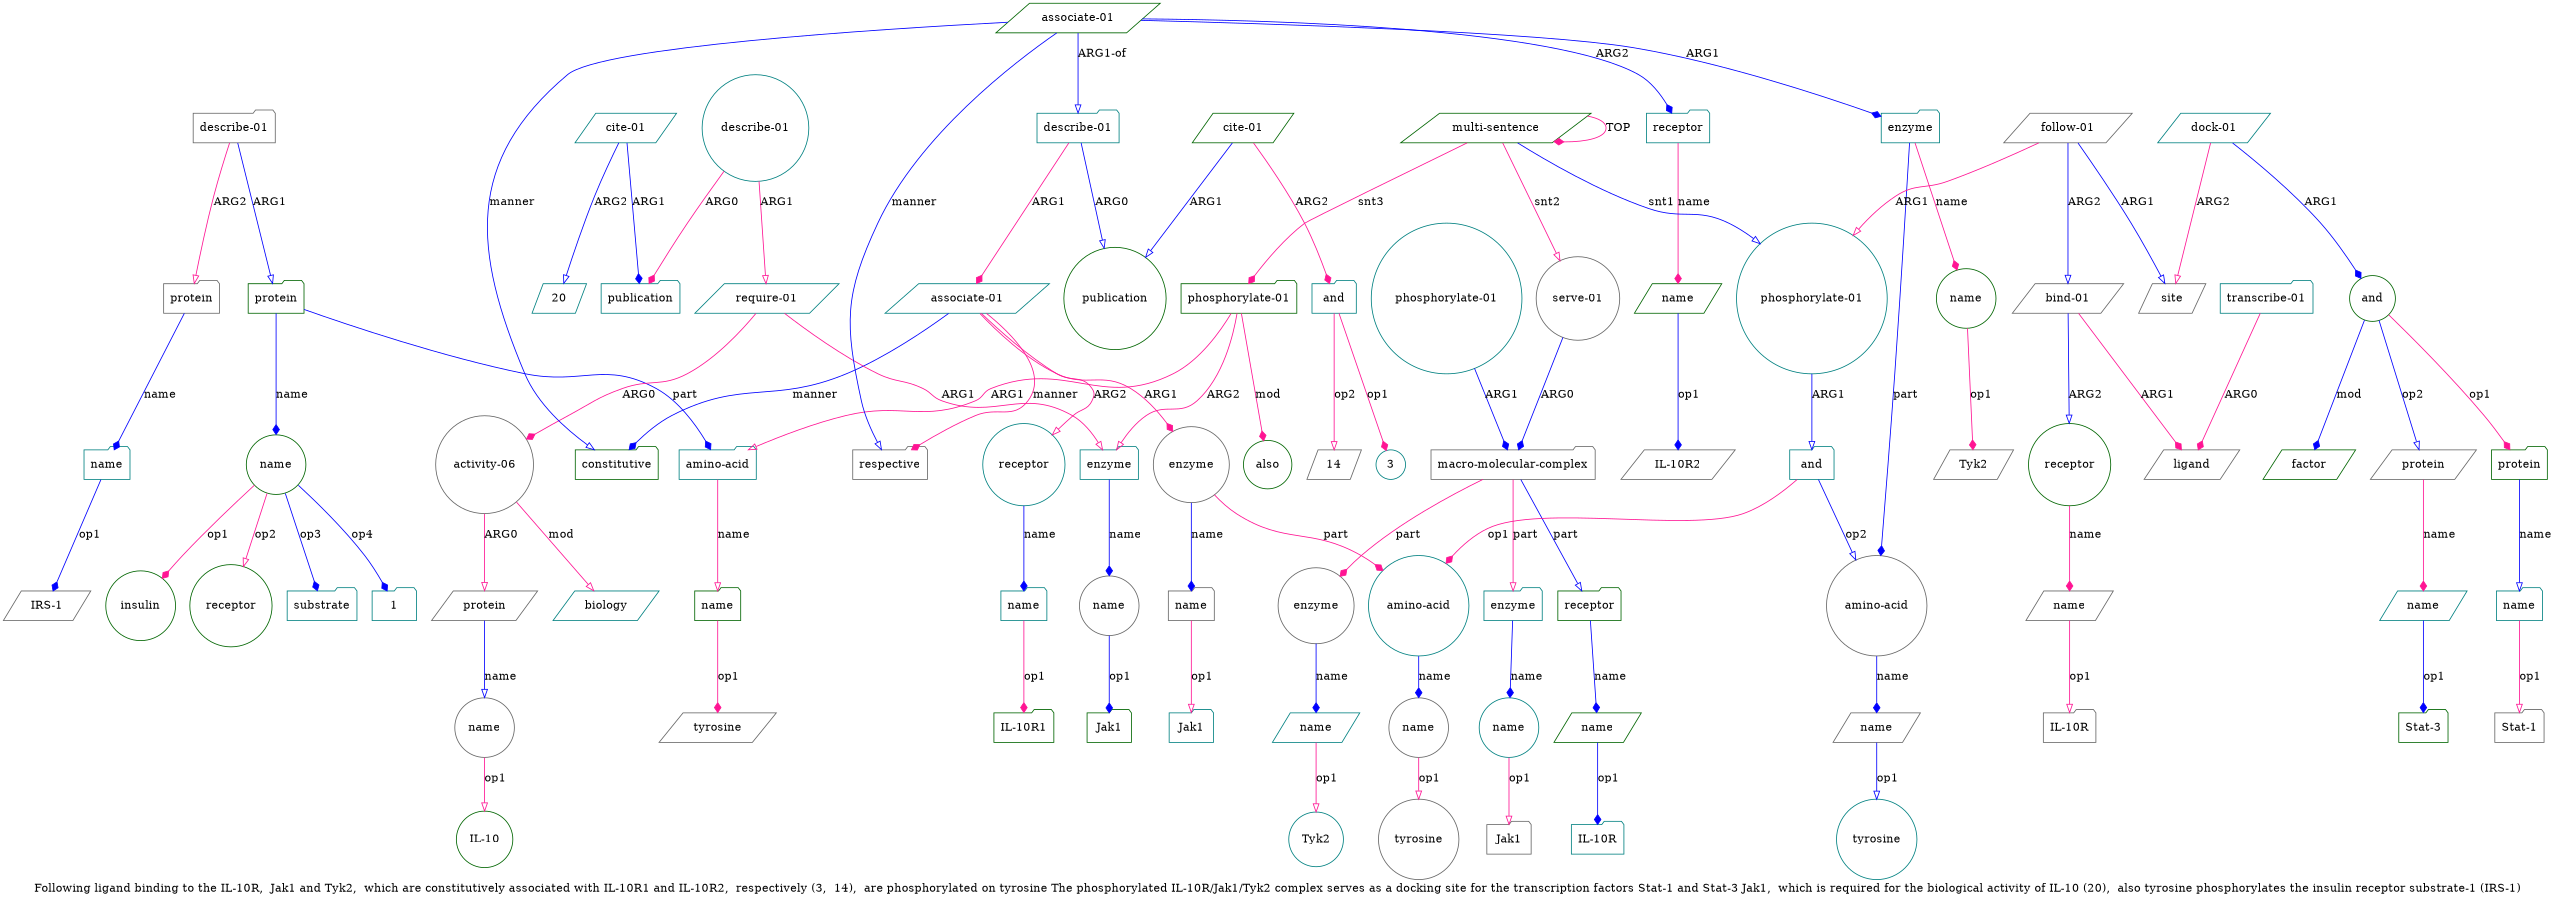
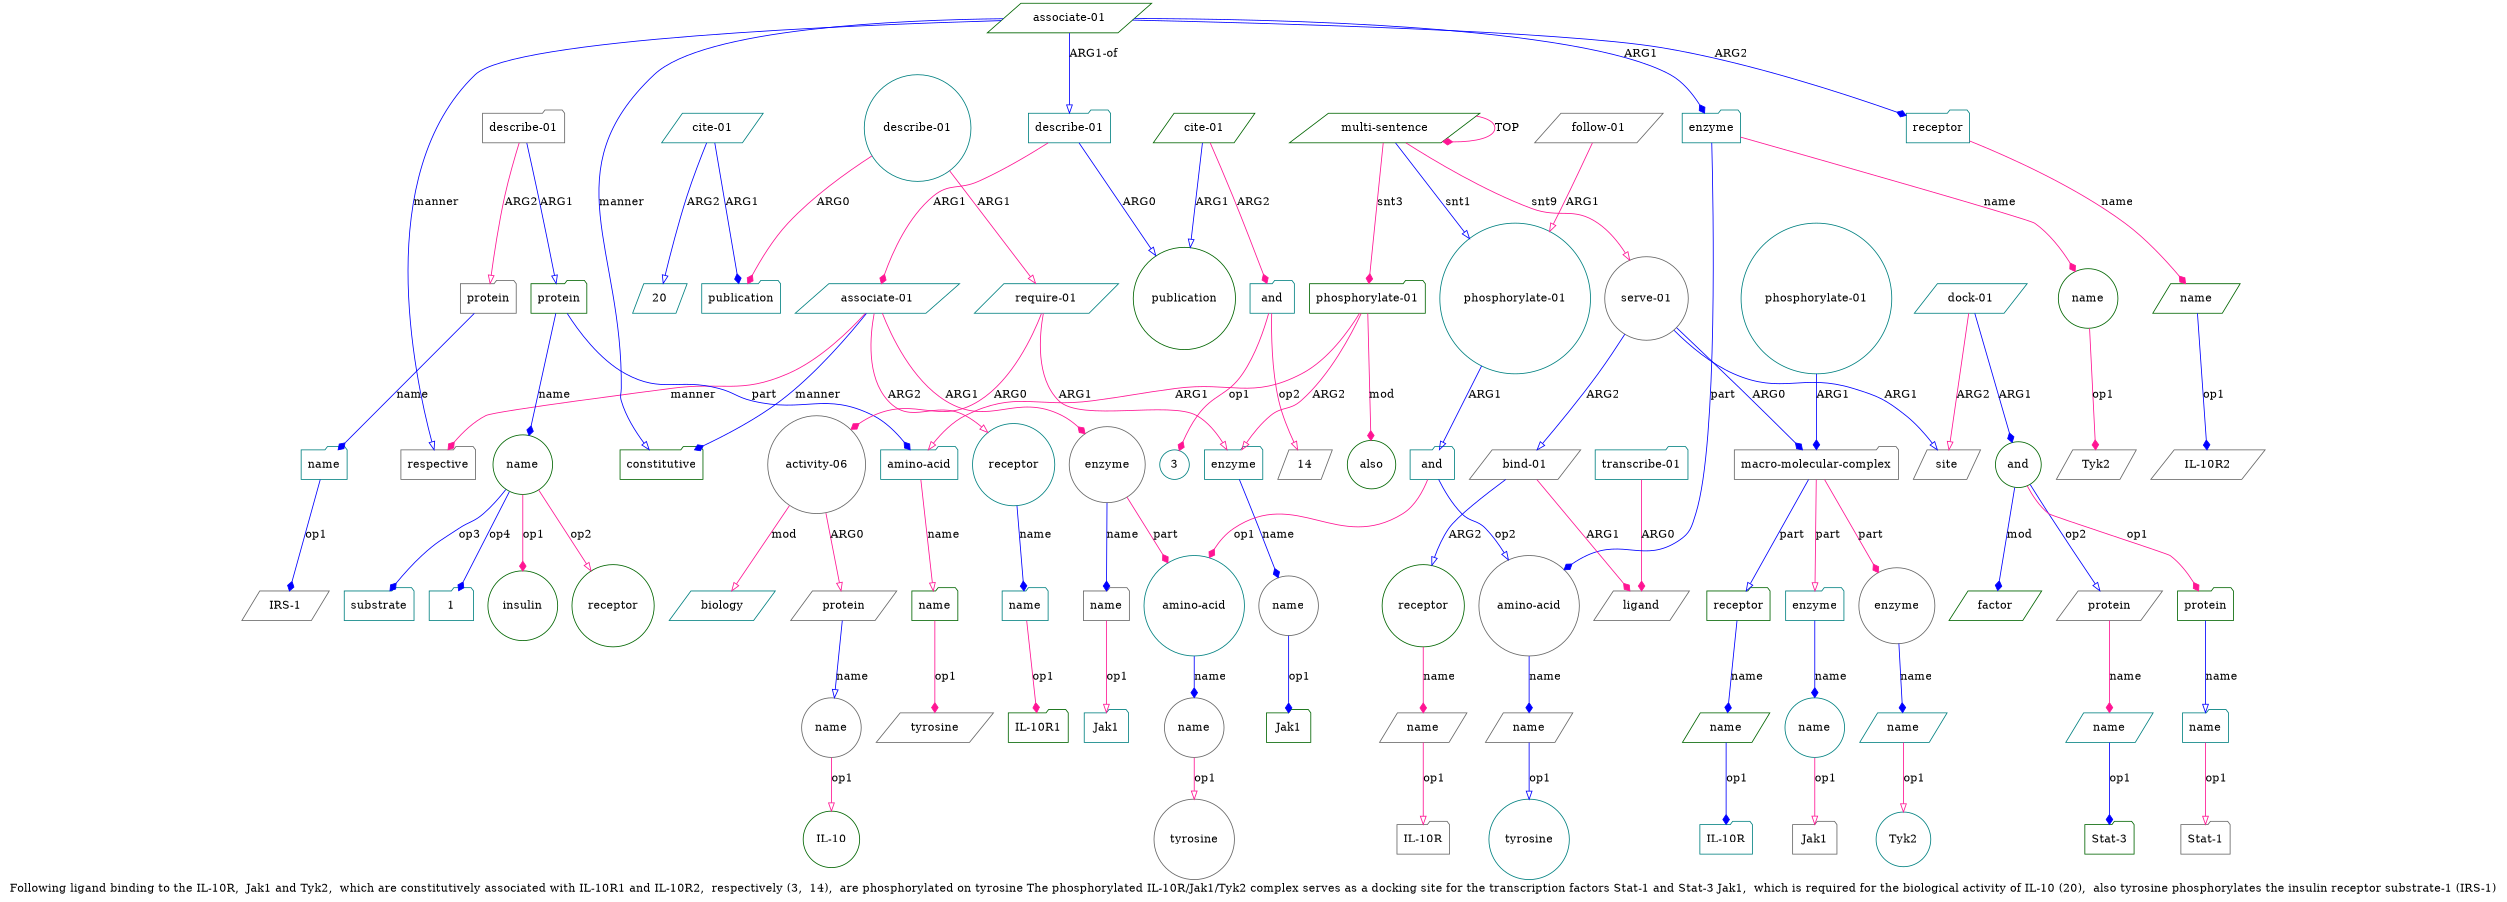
edge "multi-sentence" -> "serve-01": label "snt2" -> "snt9"
edge "follow-01" -> "site": now "serve-01" -> "site"
edge "follow-01" -> "bind-01": now "serve-01" -> "bind-01"
